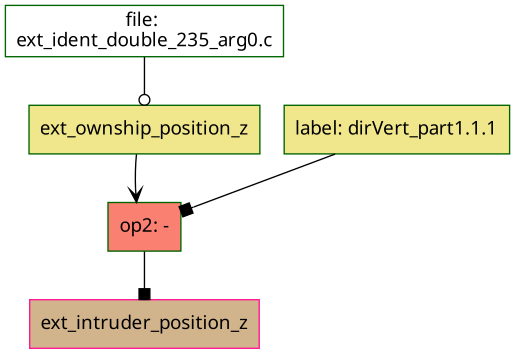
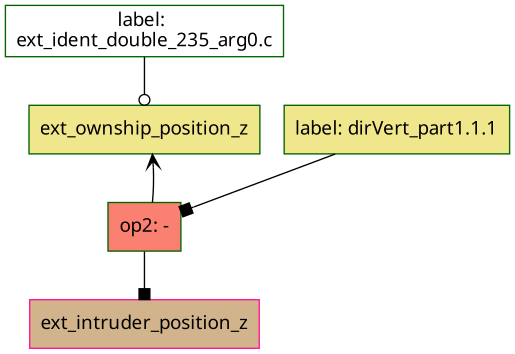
node "file: ext_ident_double_235_arg0.c": label "file: ext_ident_double_235_arg0.c" -> "label: ext_ident_double_235_arg0.c"
edge "ext_ownship_position_z" -> "op2: -": reversed
